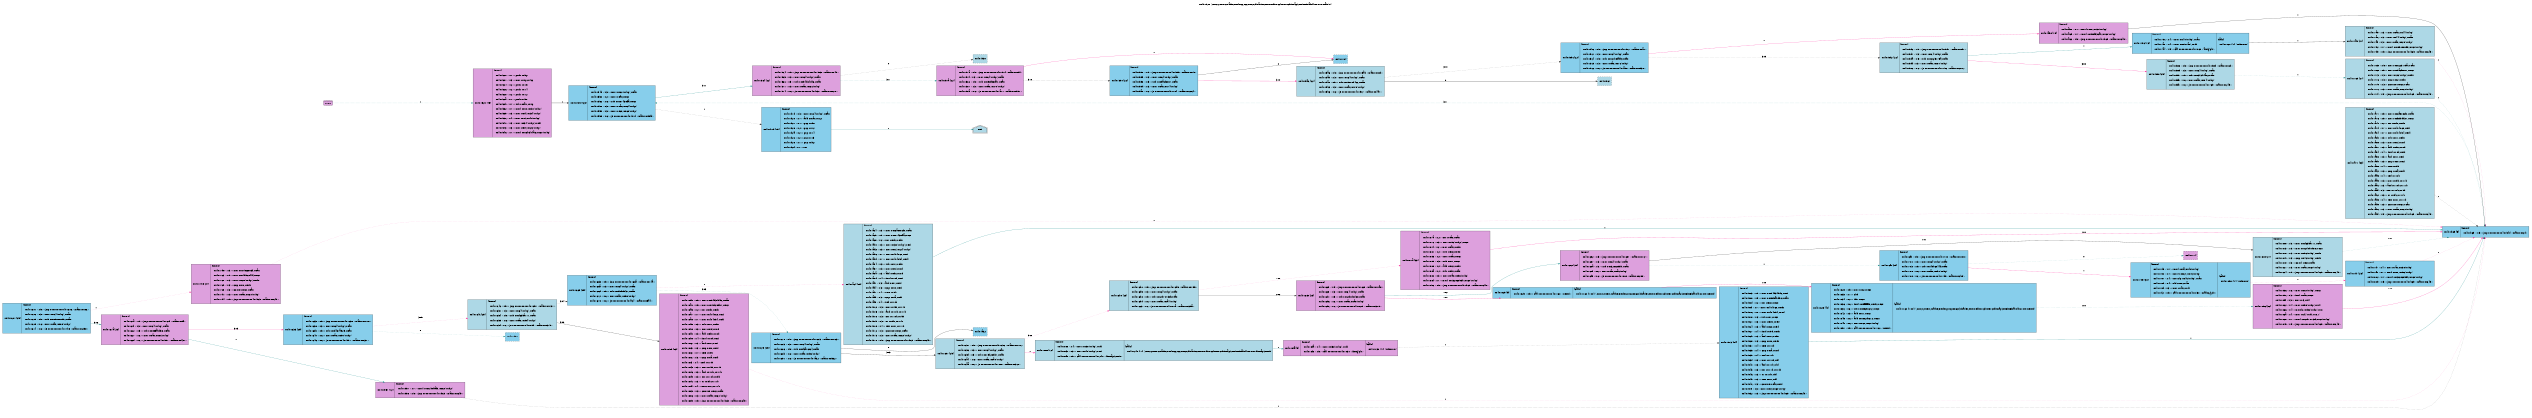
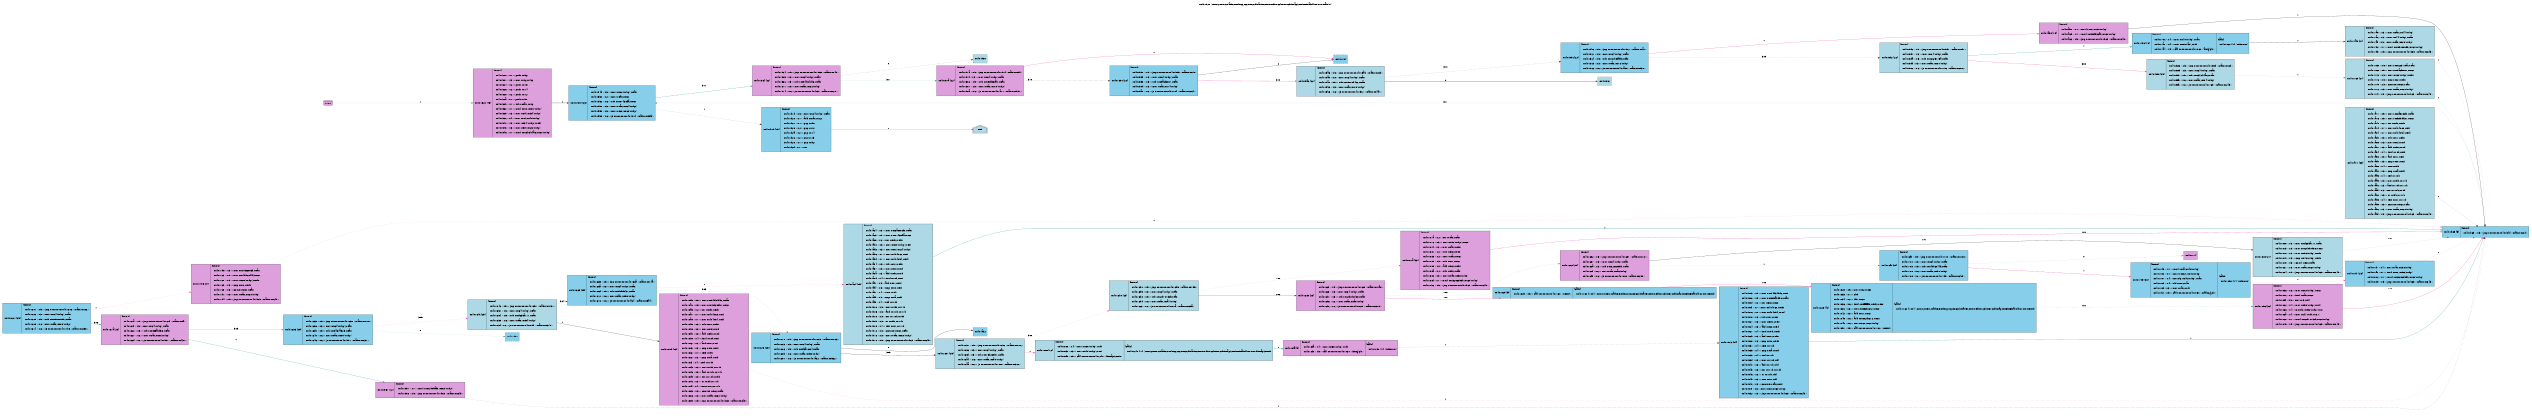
edge "0x4016c9 [25]" -> "0x4016e2 [25]": style solid -> dotted
edge "0x40164c [25]" -> "0x40189b [83]": label " 306" -> " 1"
